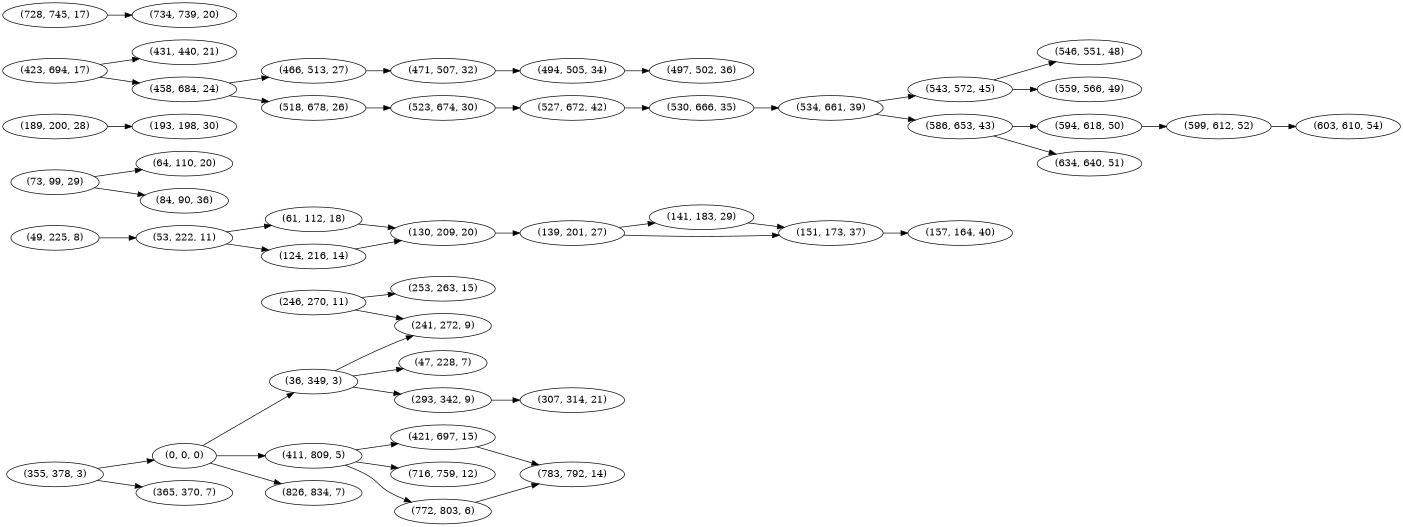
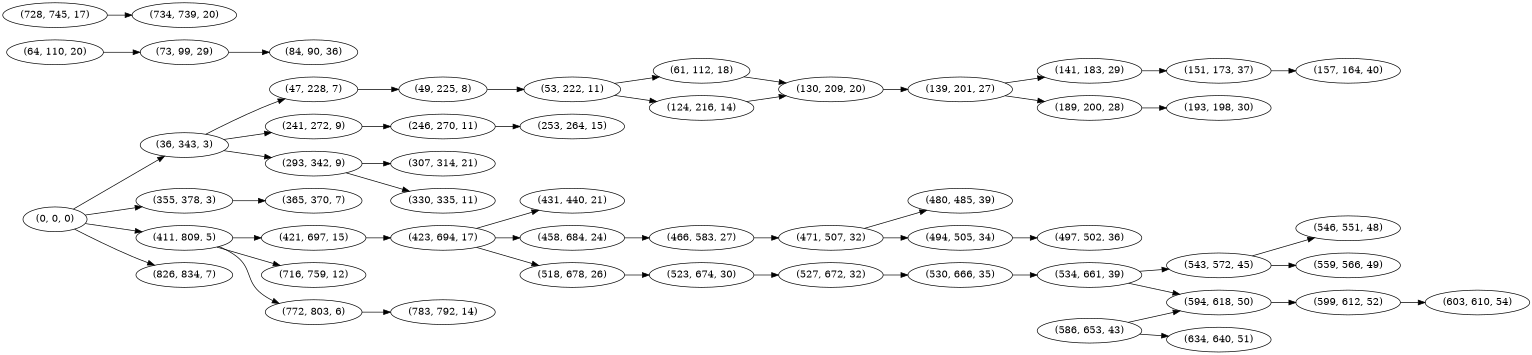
node "(466, 513, 27)": label "(466, 513, 27)" -> "(466, 583, 27)"
edge "(47, 228, 7)" -> "(49, 225, 8)": added
edge "(458, 684, 24)" -> "(518, 678, 26)": now "(423, 694, 17)" -> "(518, 678, 26)"
node "(527, 672, 42)": label "(527, 672, 42)" -> "(527, 672, 32)"
edge "(534, 661, 39)" -> "(586, 653, 43)": now "(534, 661, 39)" -> "(594, 618, 50)"
edge "(73, 99, 29)" -> "(64, 110, 20)": reversed
node "(330, 335, 11)": added
node "(480, 485, 39)": added
edge "(139, 201, 27)" -> "(151, 173, 37)": now "(139, 201, 27)" -> "(189, 200, 28)"
node "(253, 263, 15)": label "(253, 263, 15)" -> "(253, 264, 15)"
edge "(246, 270, 11)" -> "(241, 272, 9)": reversed
node "(36, 349, 3)": label "(36, 349, 3)" -> "(36, 343, 3)"
edge "(421, 697, 15)" -> "(783, 792, 14)": now "(421, 697, 15)" -> "(423, 694, 17)"
edge "(355, 378, 3)" -> "(0, 0, 0)": reversed
